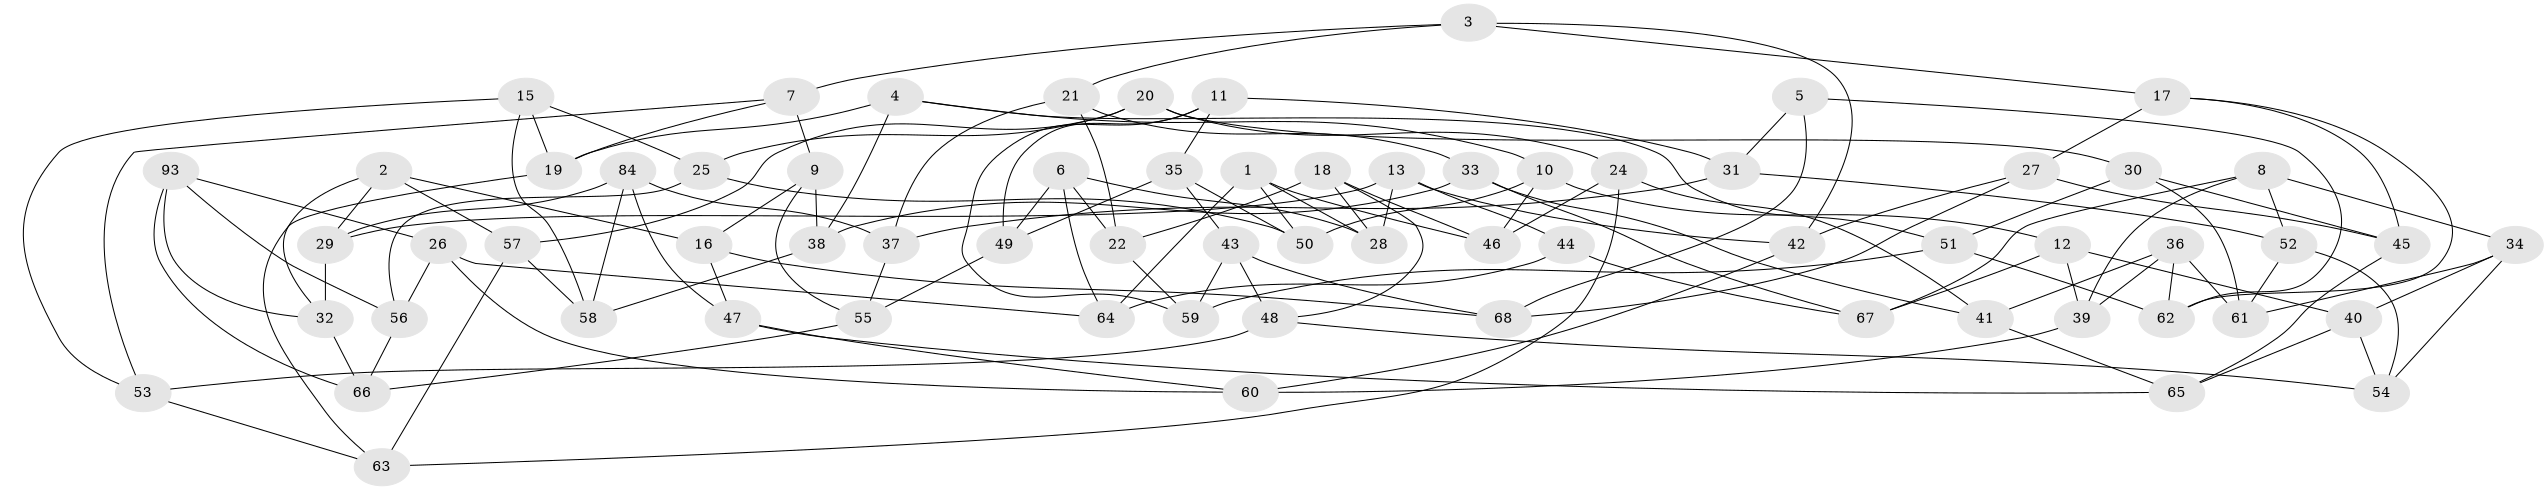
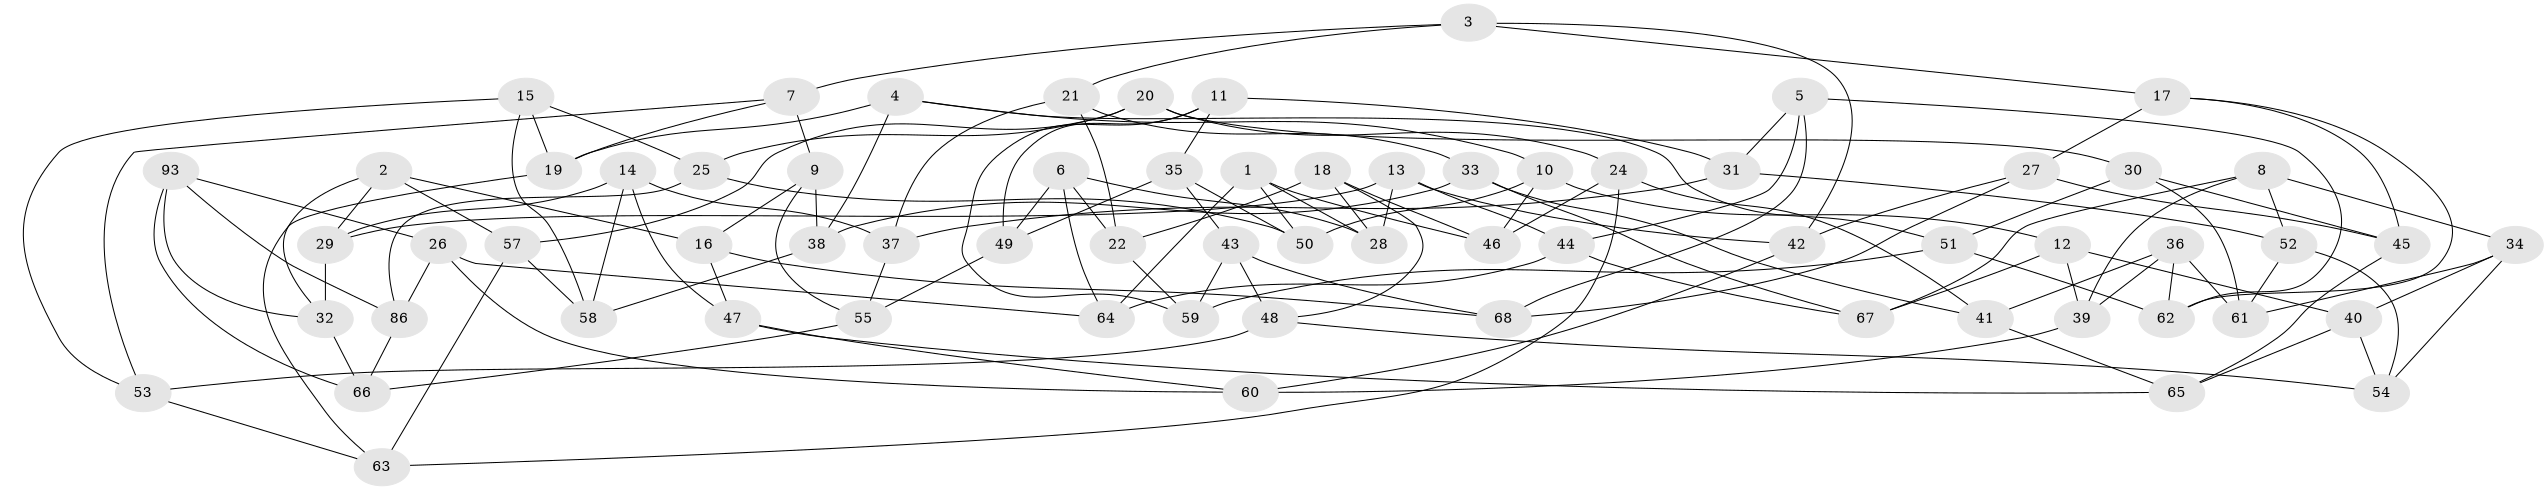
node "84": label "84" -> "14"
edge "5" -- "44": added
node "56": label "56" -> "86"
